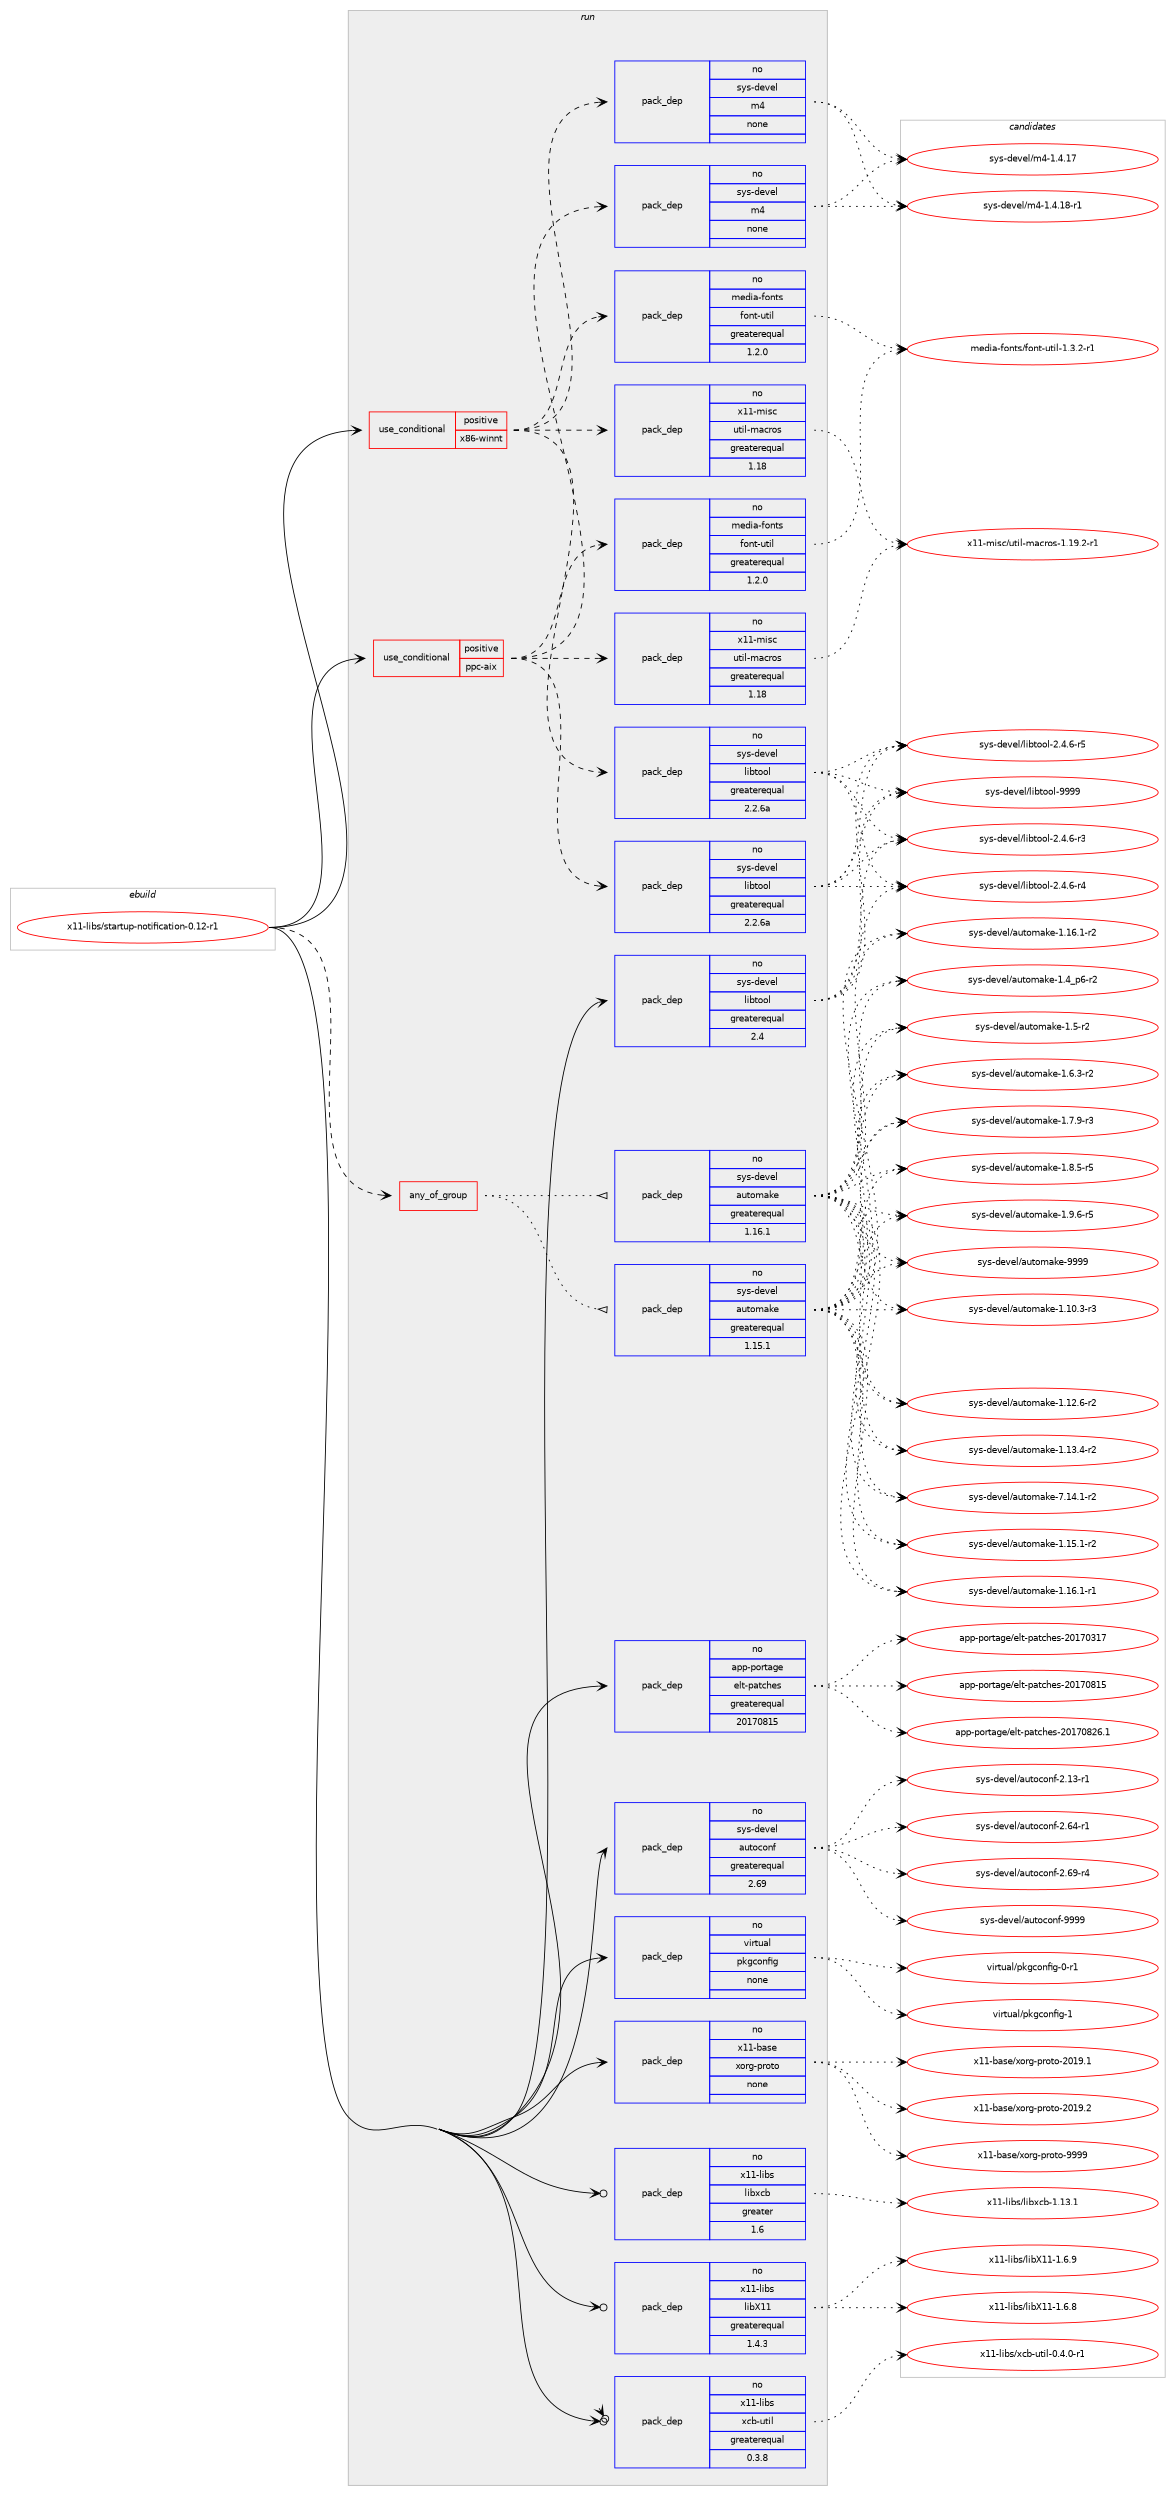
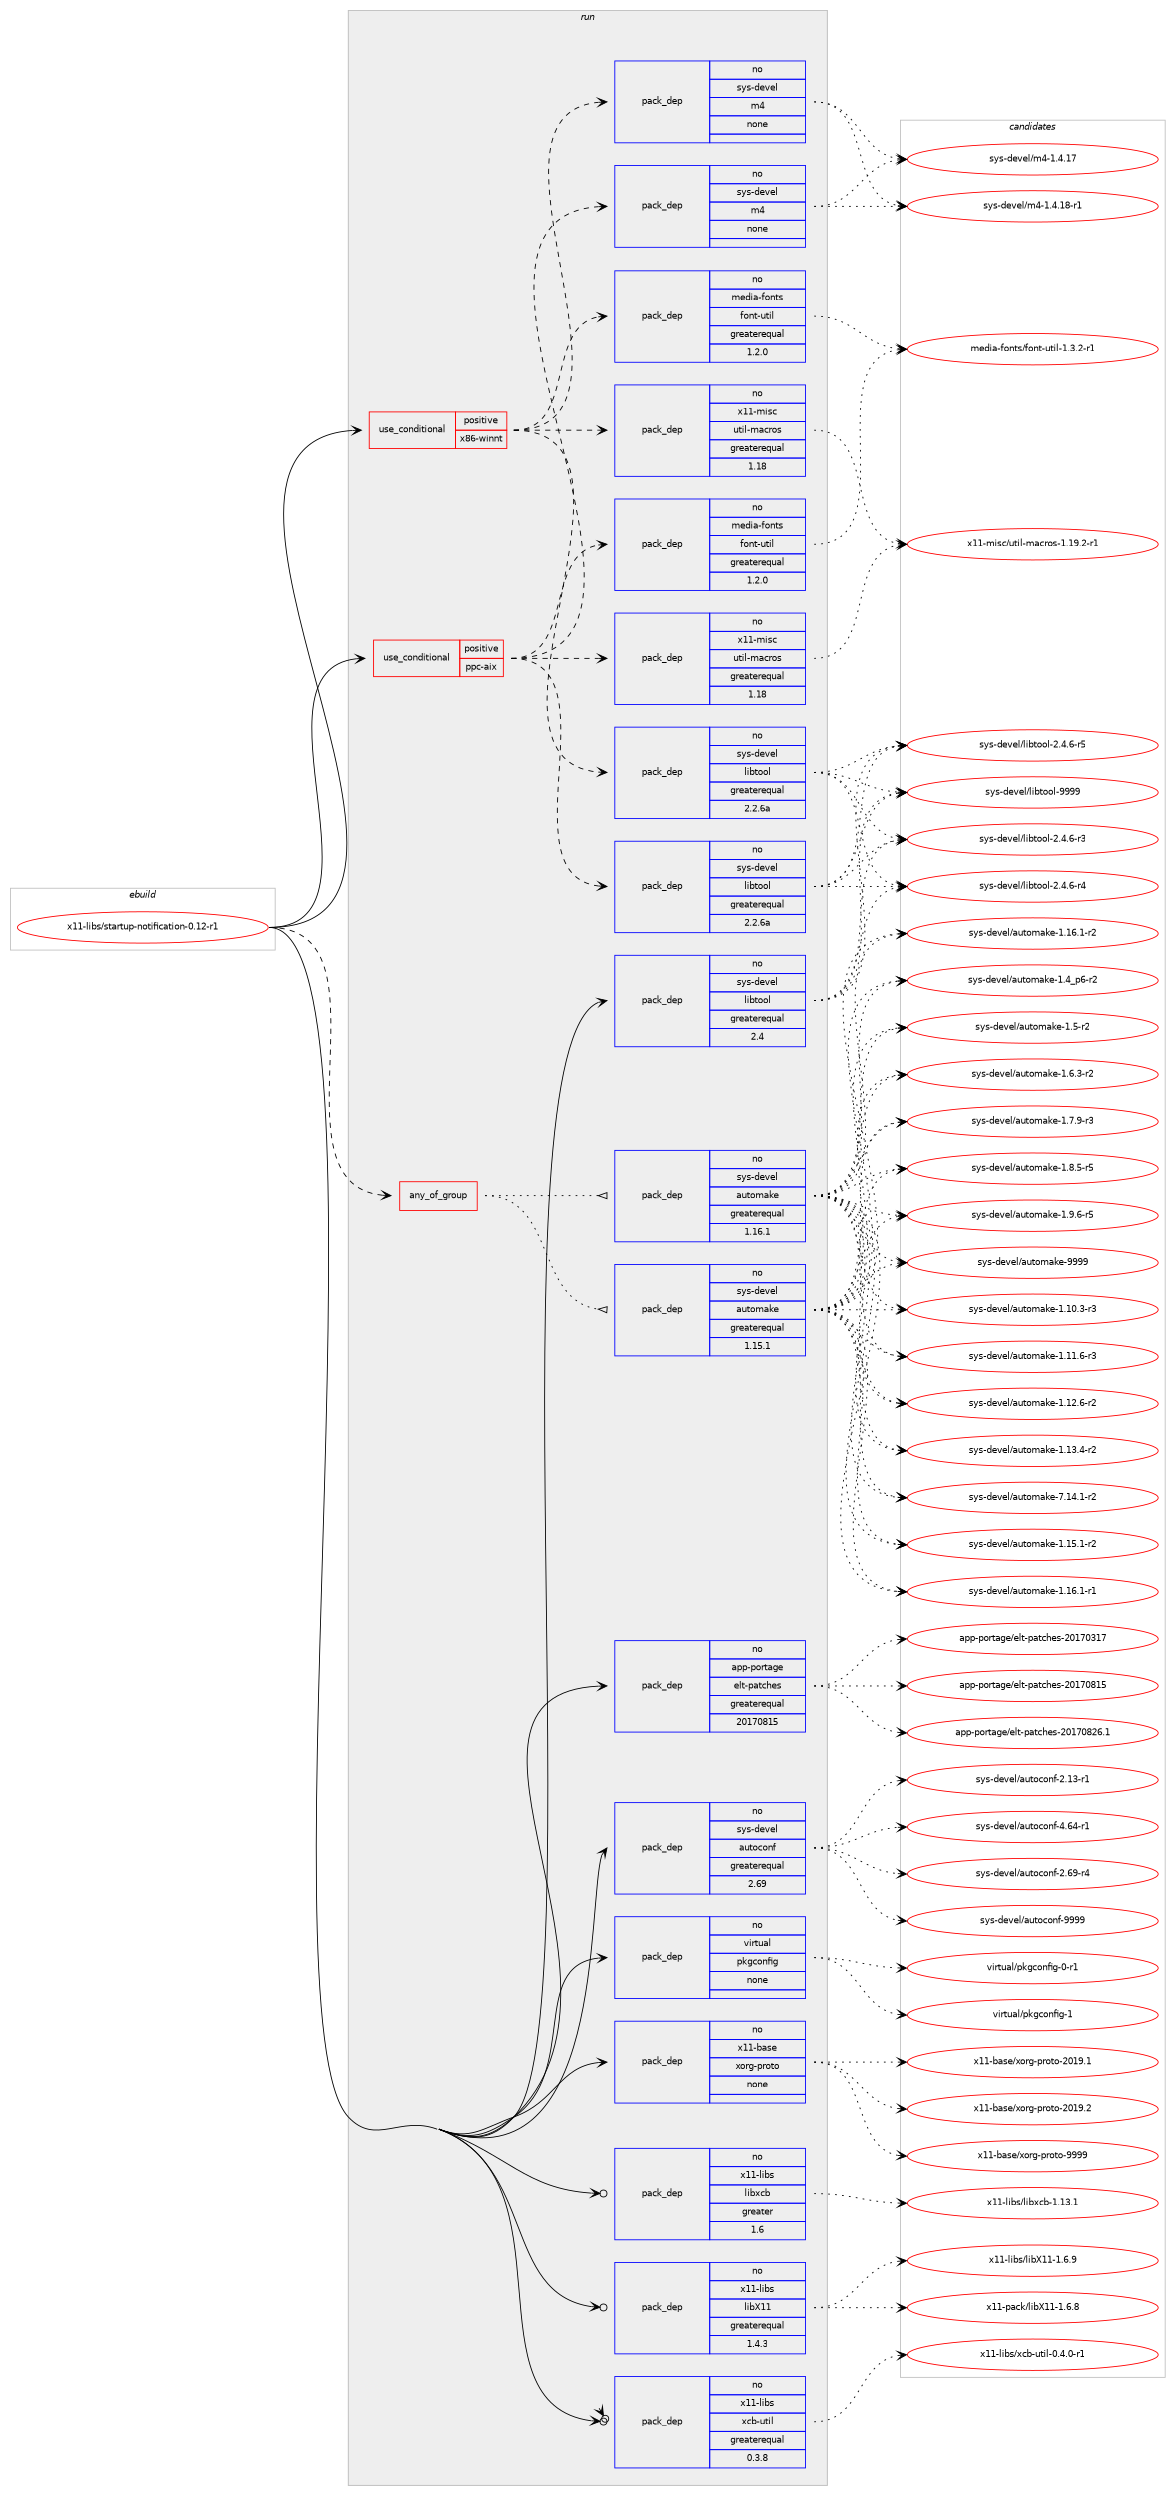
node "sys-devel/automake-1.11.6-r3": added
node "sys-devel/autoconf-2.64-r1": label "sys-devel/autoconf-2.64-r1" -> "sys-devel/autoconf-4.64-r1"
node "x11-libs/libX11-1.6.8": label "x11-libs/libX11-1.6.8" -> "x11-pack/libX11-1.6.8"
